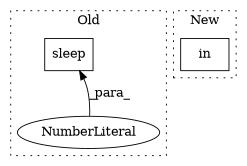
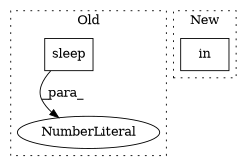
edge "NumberLiteral" -> "sleep": reversed
